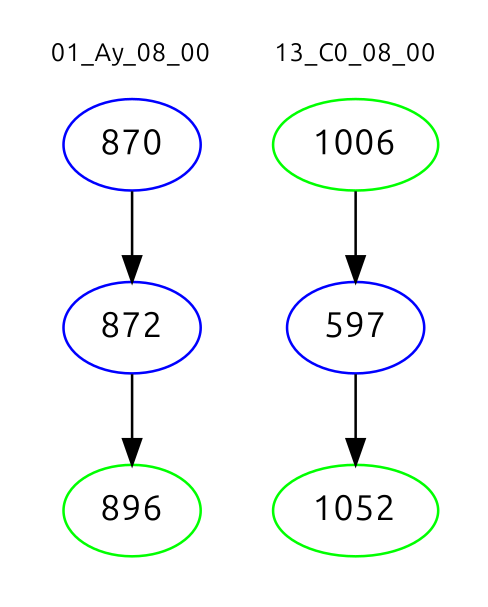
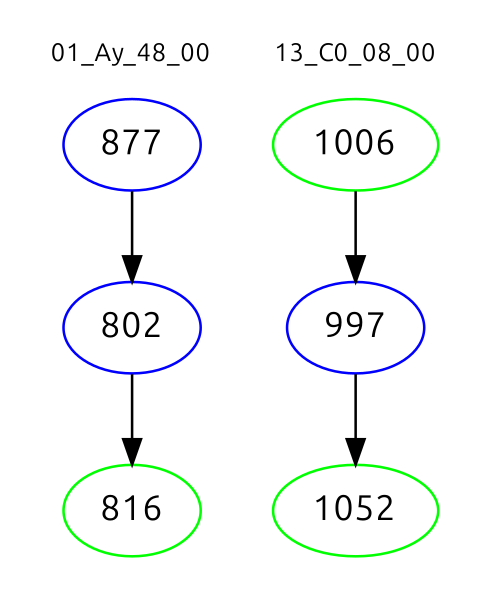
cluster "01_Ay_08_00": label "01_Ay_08_00" -> "01_Ay_48_00"
node "870": label "870" -> "877"
node "872": label "872" -> "802"
node "597": label "597" -> "997"
node "896": label "896" -> "816"
